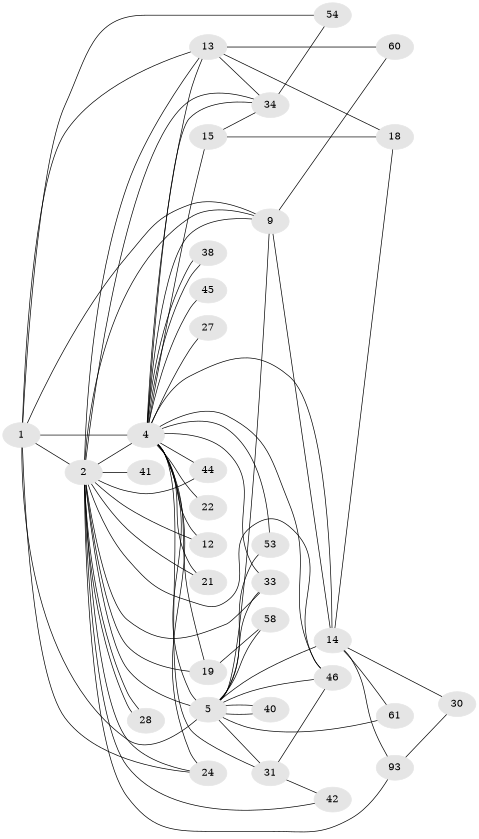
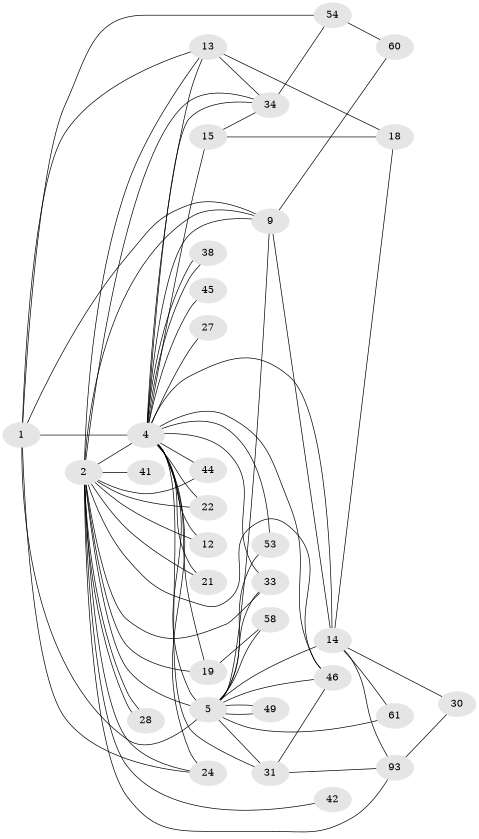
edge "13" -- "60": now "54" -- "60"
edge "1" -- "2": now "22" -- "2"
node "40": label "40" -> "49"
edge "31" -- "42": now "31" -- "93"
